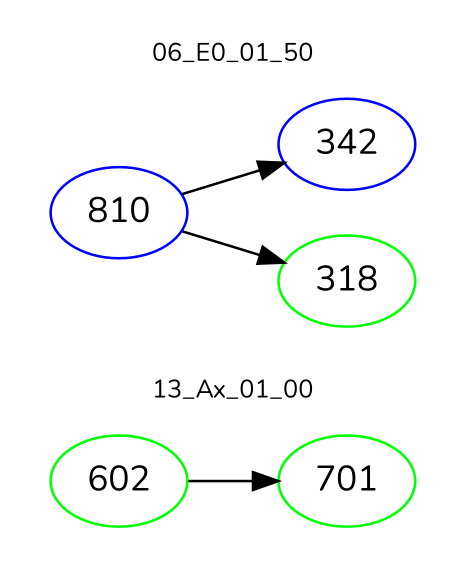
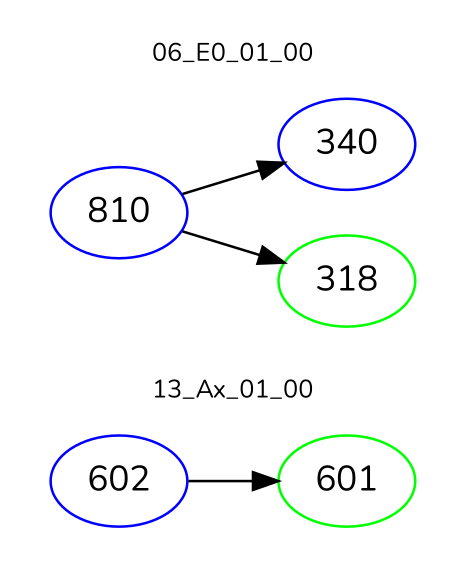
cluster "06_E0_01_50": label "06_E0_01_50" -> "06_E0_01_00"
node "342": label "342" -> "340"
node "602": color green -> blue
node "701": label "701" -> "601"
